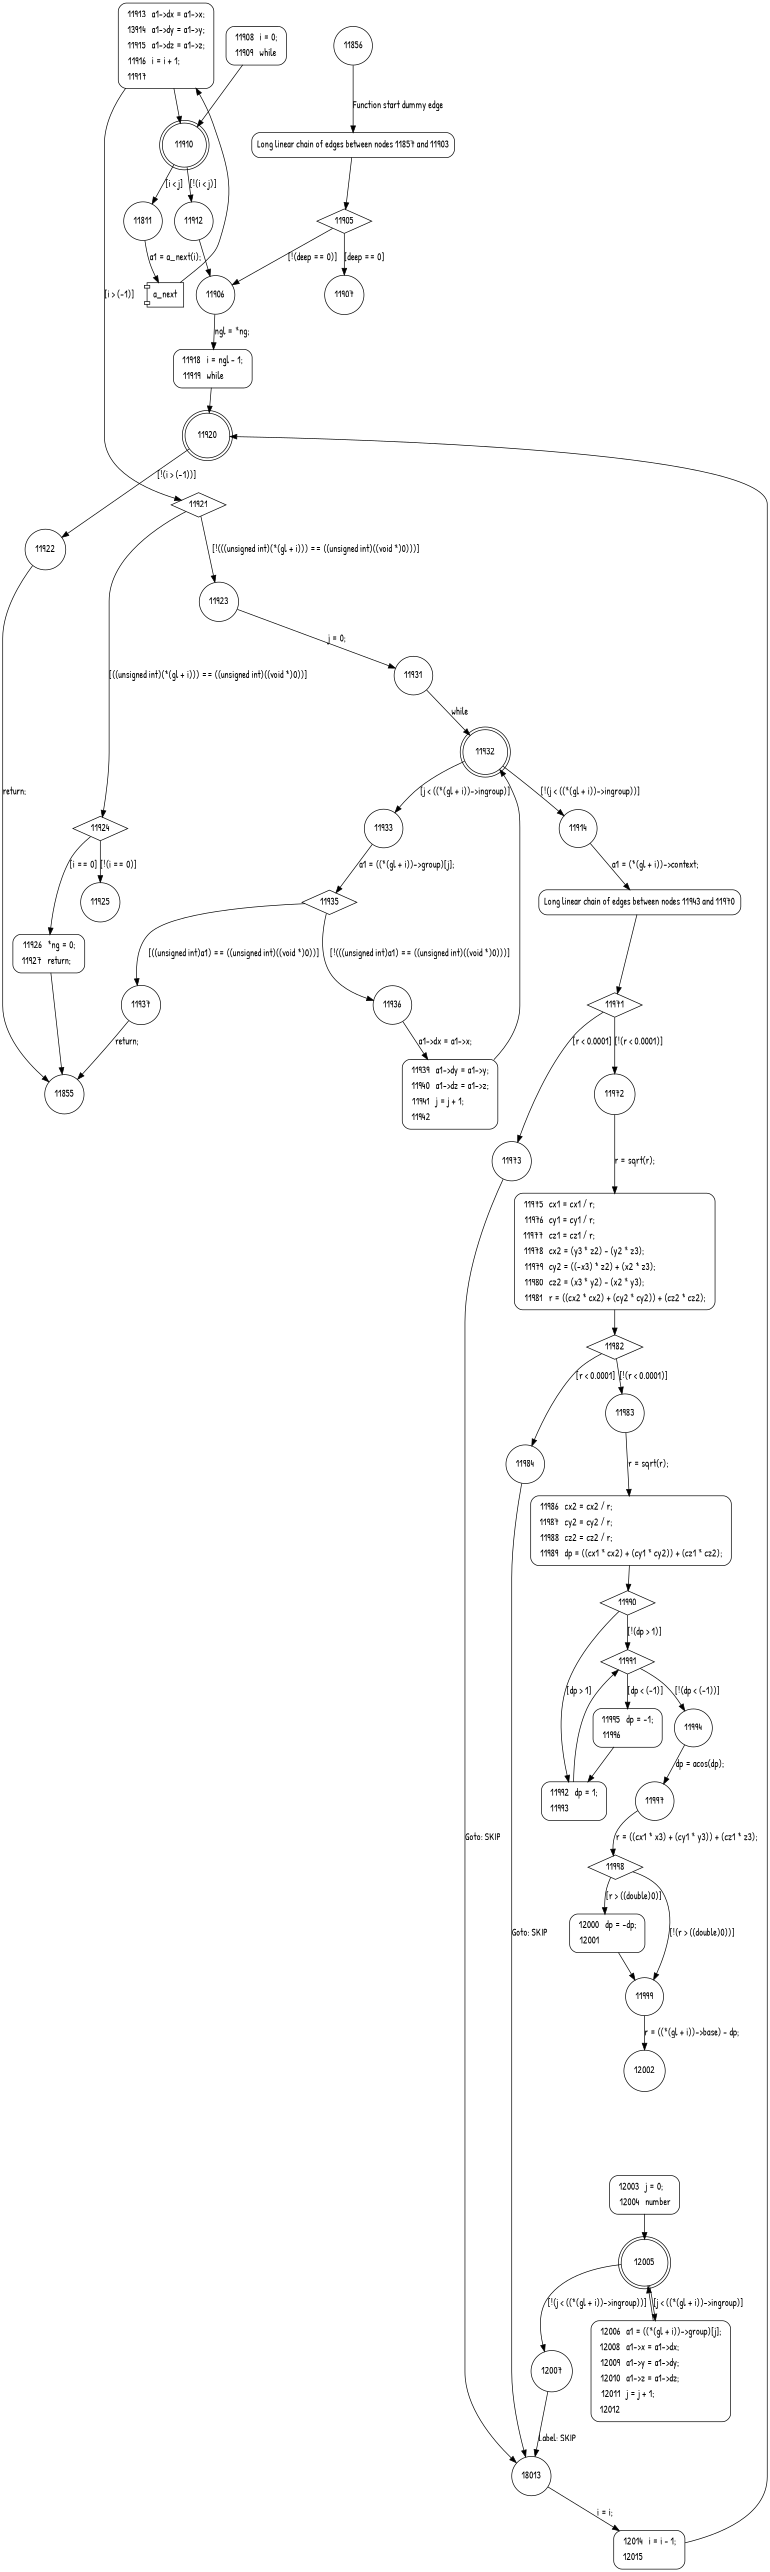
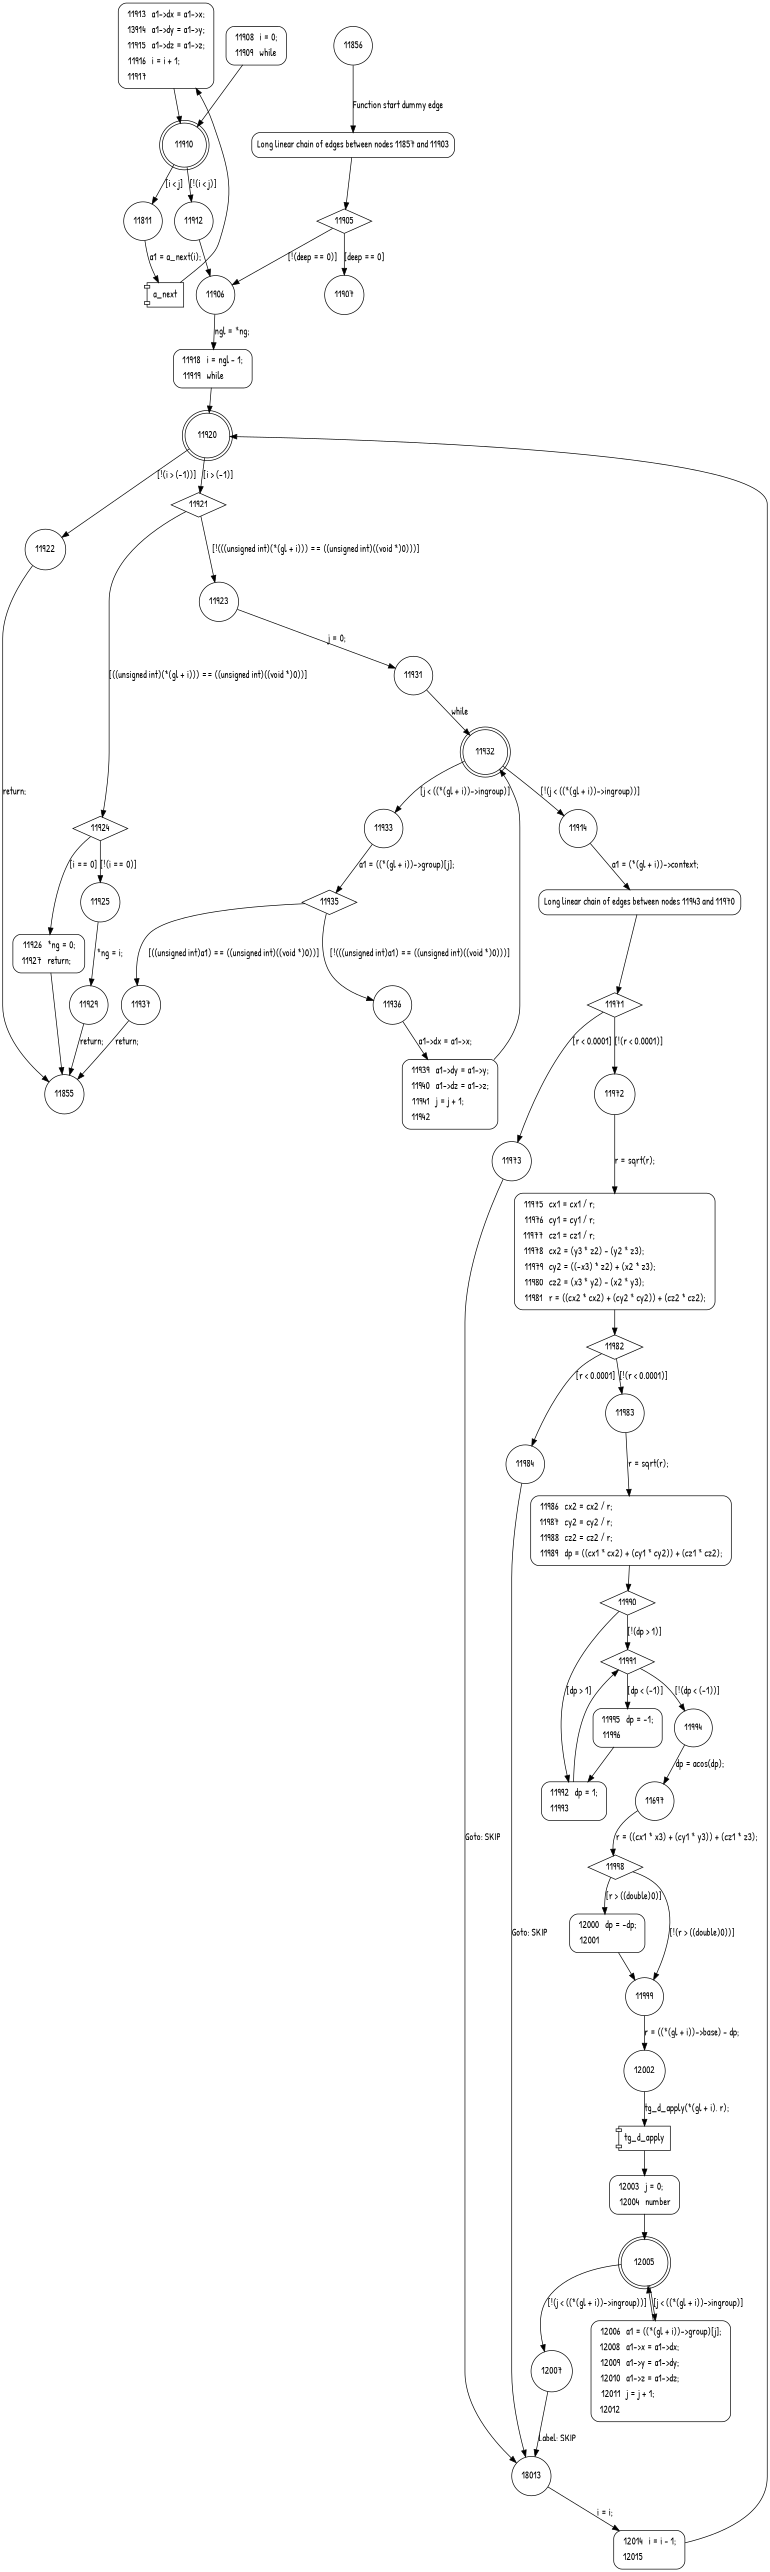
edge "11913" -> "11921": now "11920" -> "11921"
node "11929": added
node "11997": label "11997" -> "11697"
node "tg_d_apply": added
